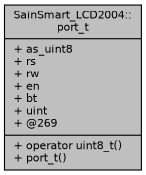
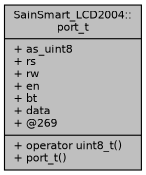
node "SainSmart_LCD2004::": text "+ uint" -> "+ data"
